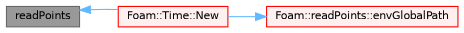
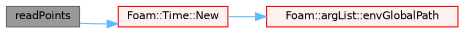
edge "Foam::Time::New" -> "readPoints": reversed
node "Foam::readPoints::envGlobalPath": label "Foam::readPoints::envGlobalPath" -> "Foam::argList::envGlobalPath"
